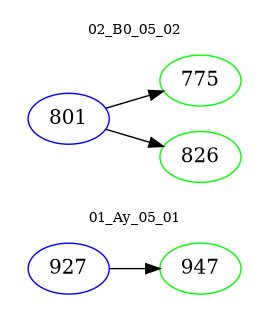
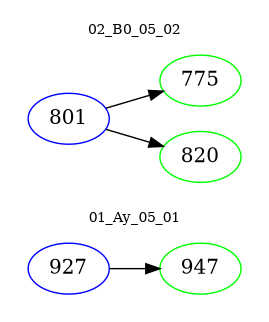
node "826": label "826" -> "820"
